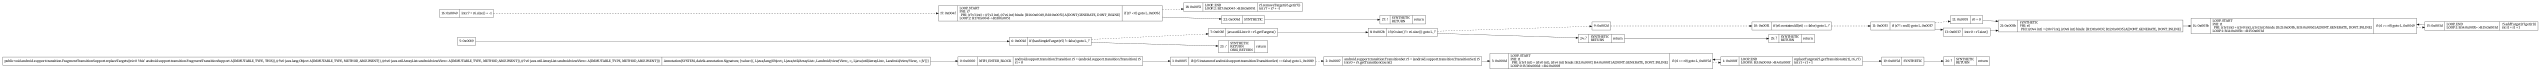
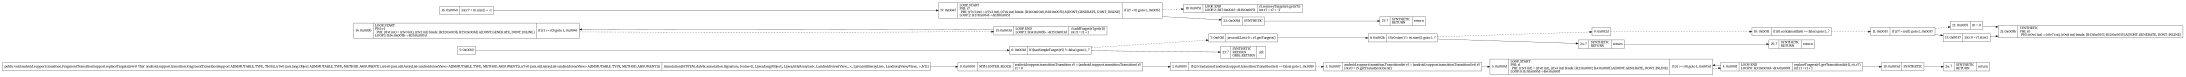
edge "16: 0x0049" -> "17: 0x004f": style dashed -> solid
edge "21: 0x003b" -> "14: 0x003b": removed
node "23: ?": text "return" -> "util"
